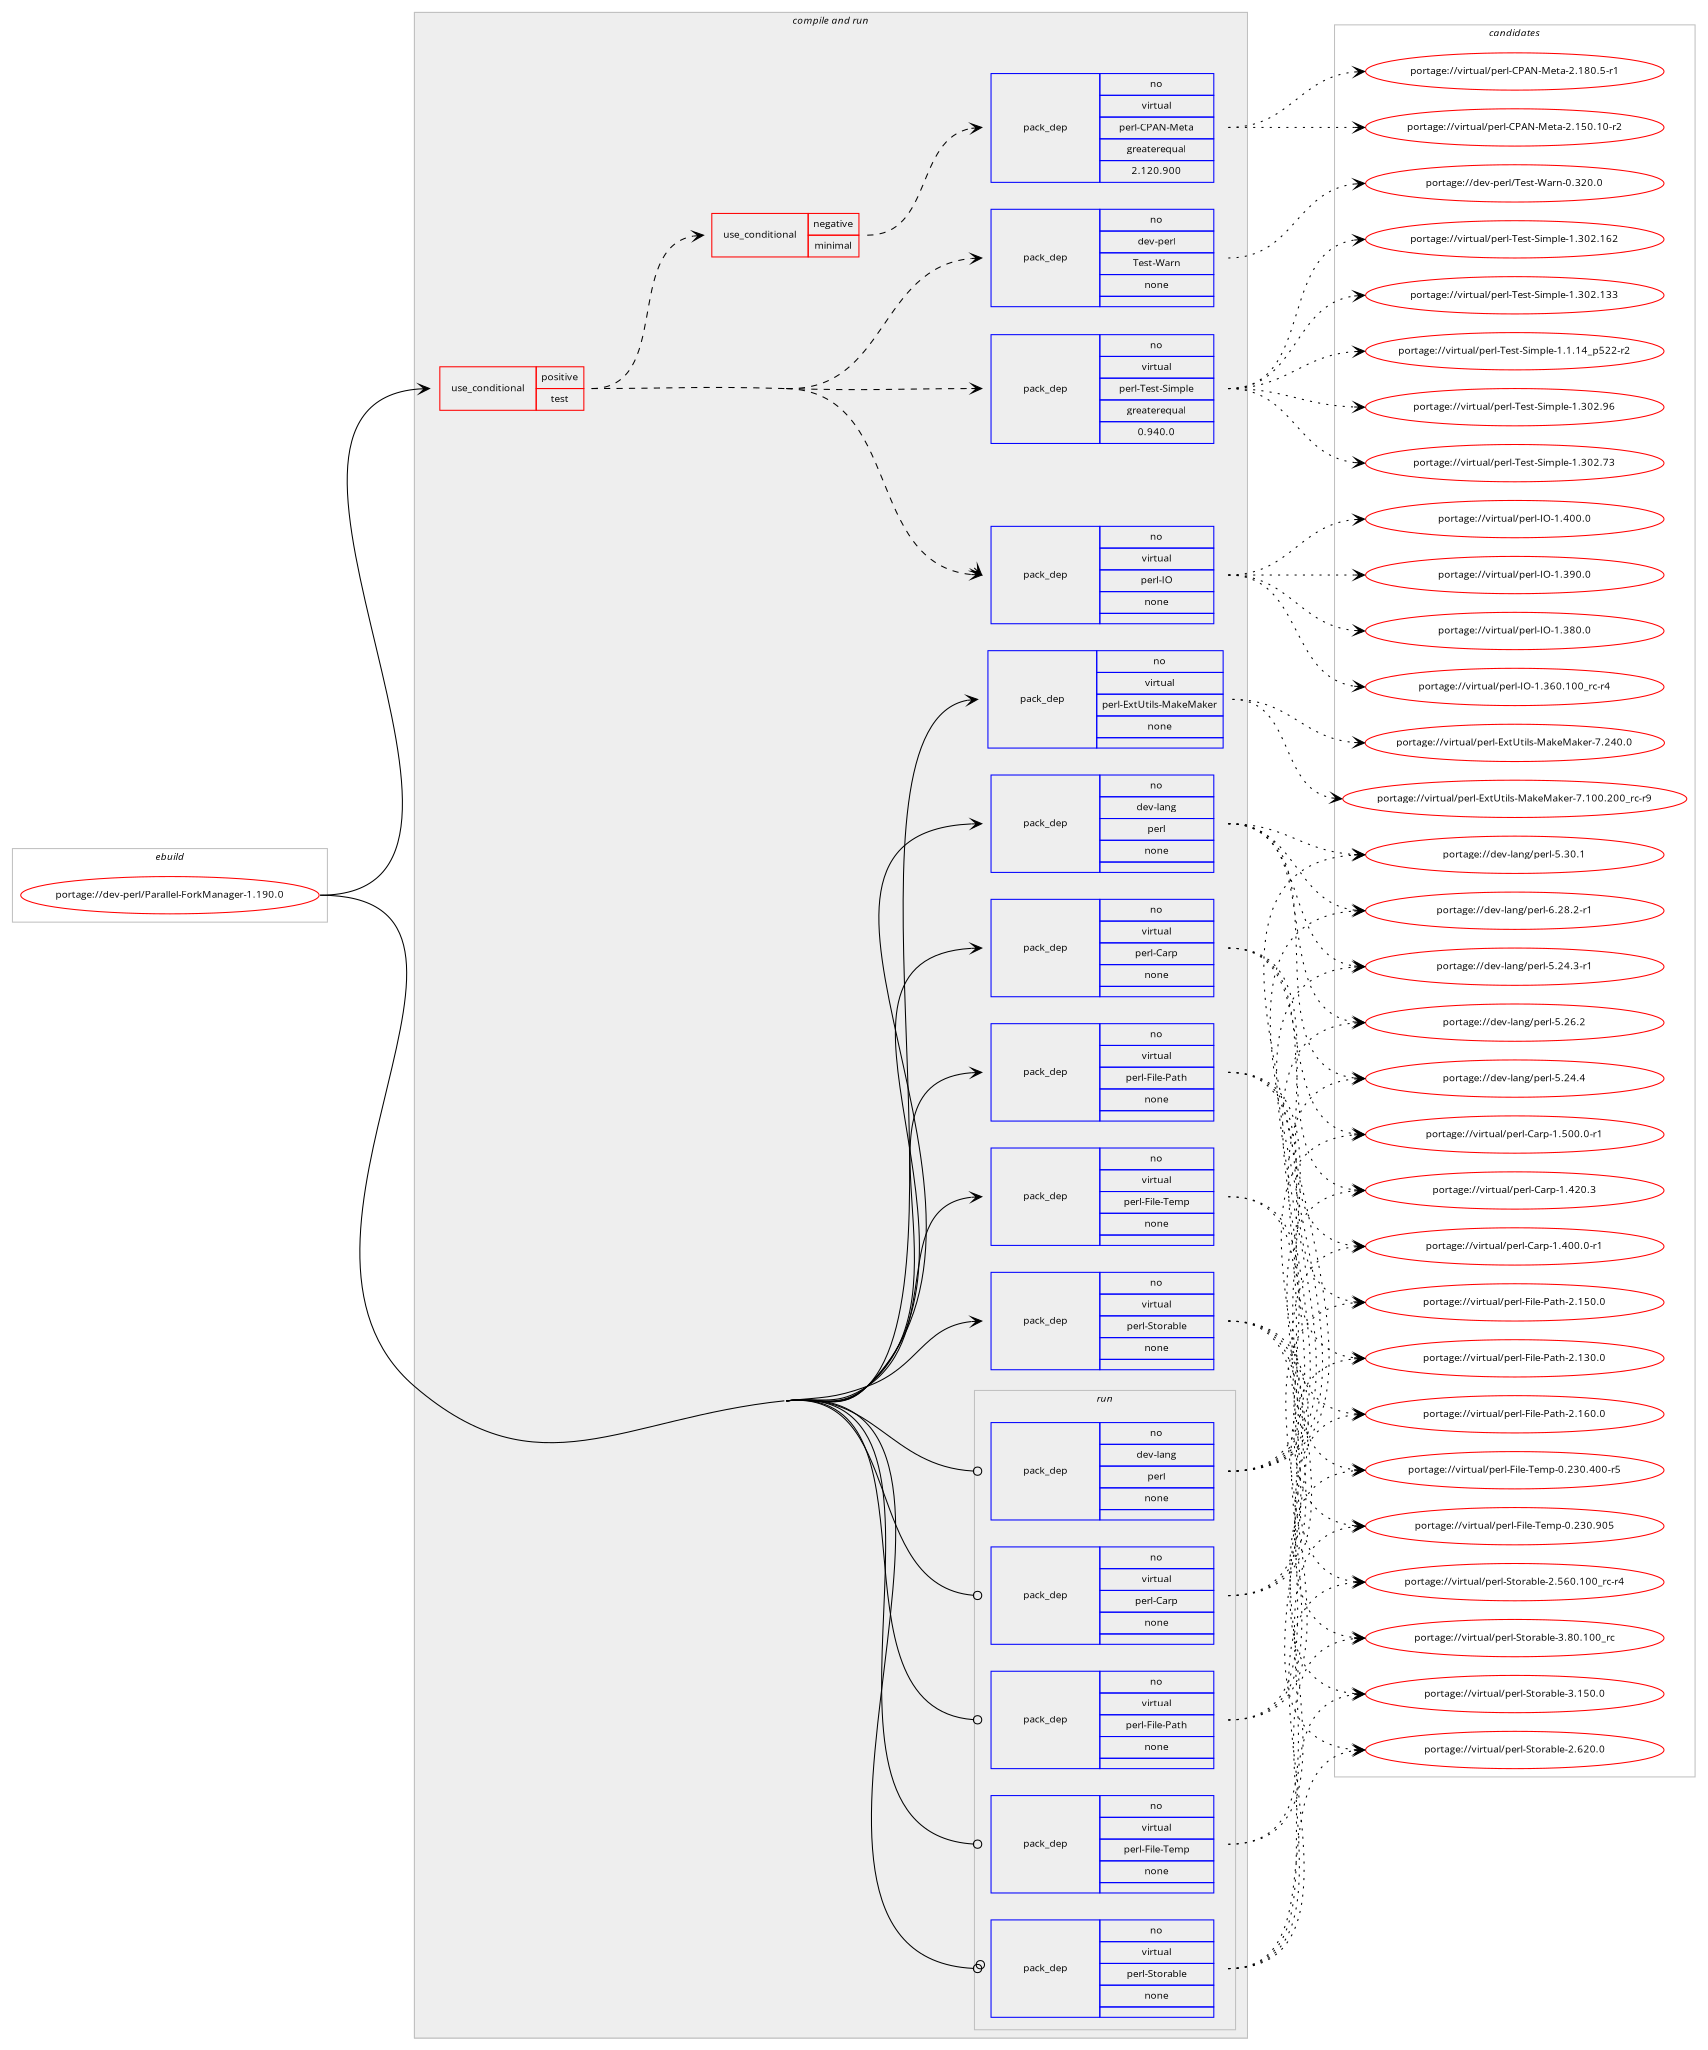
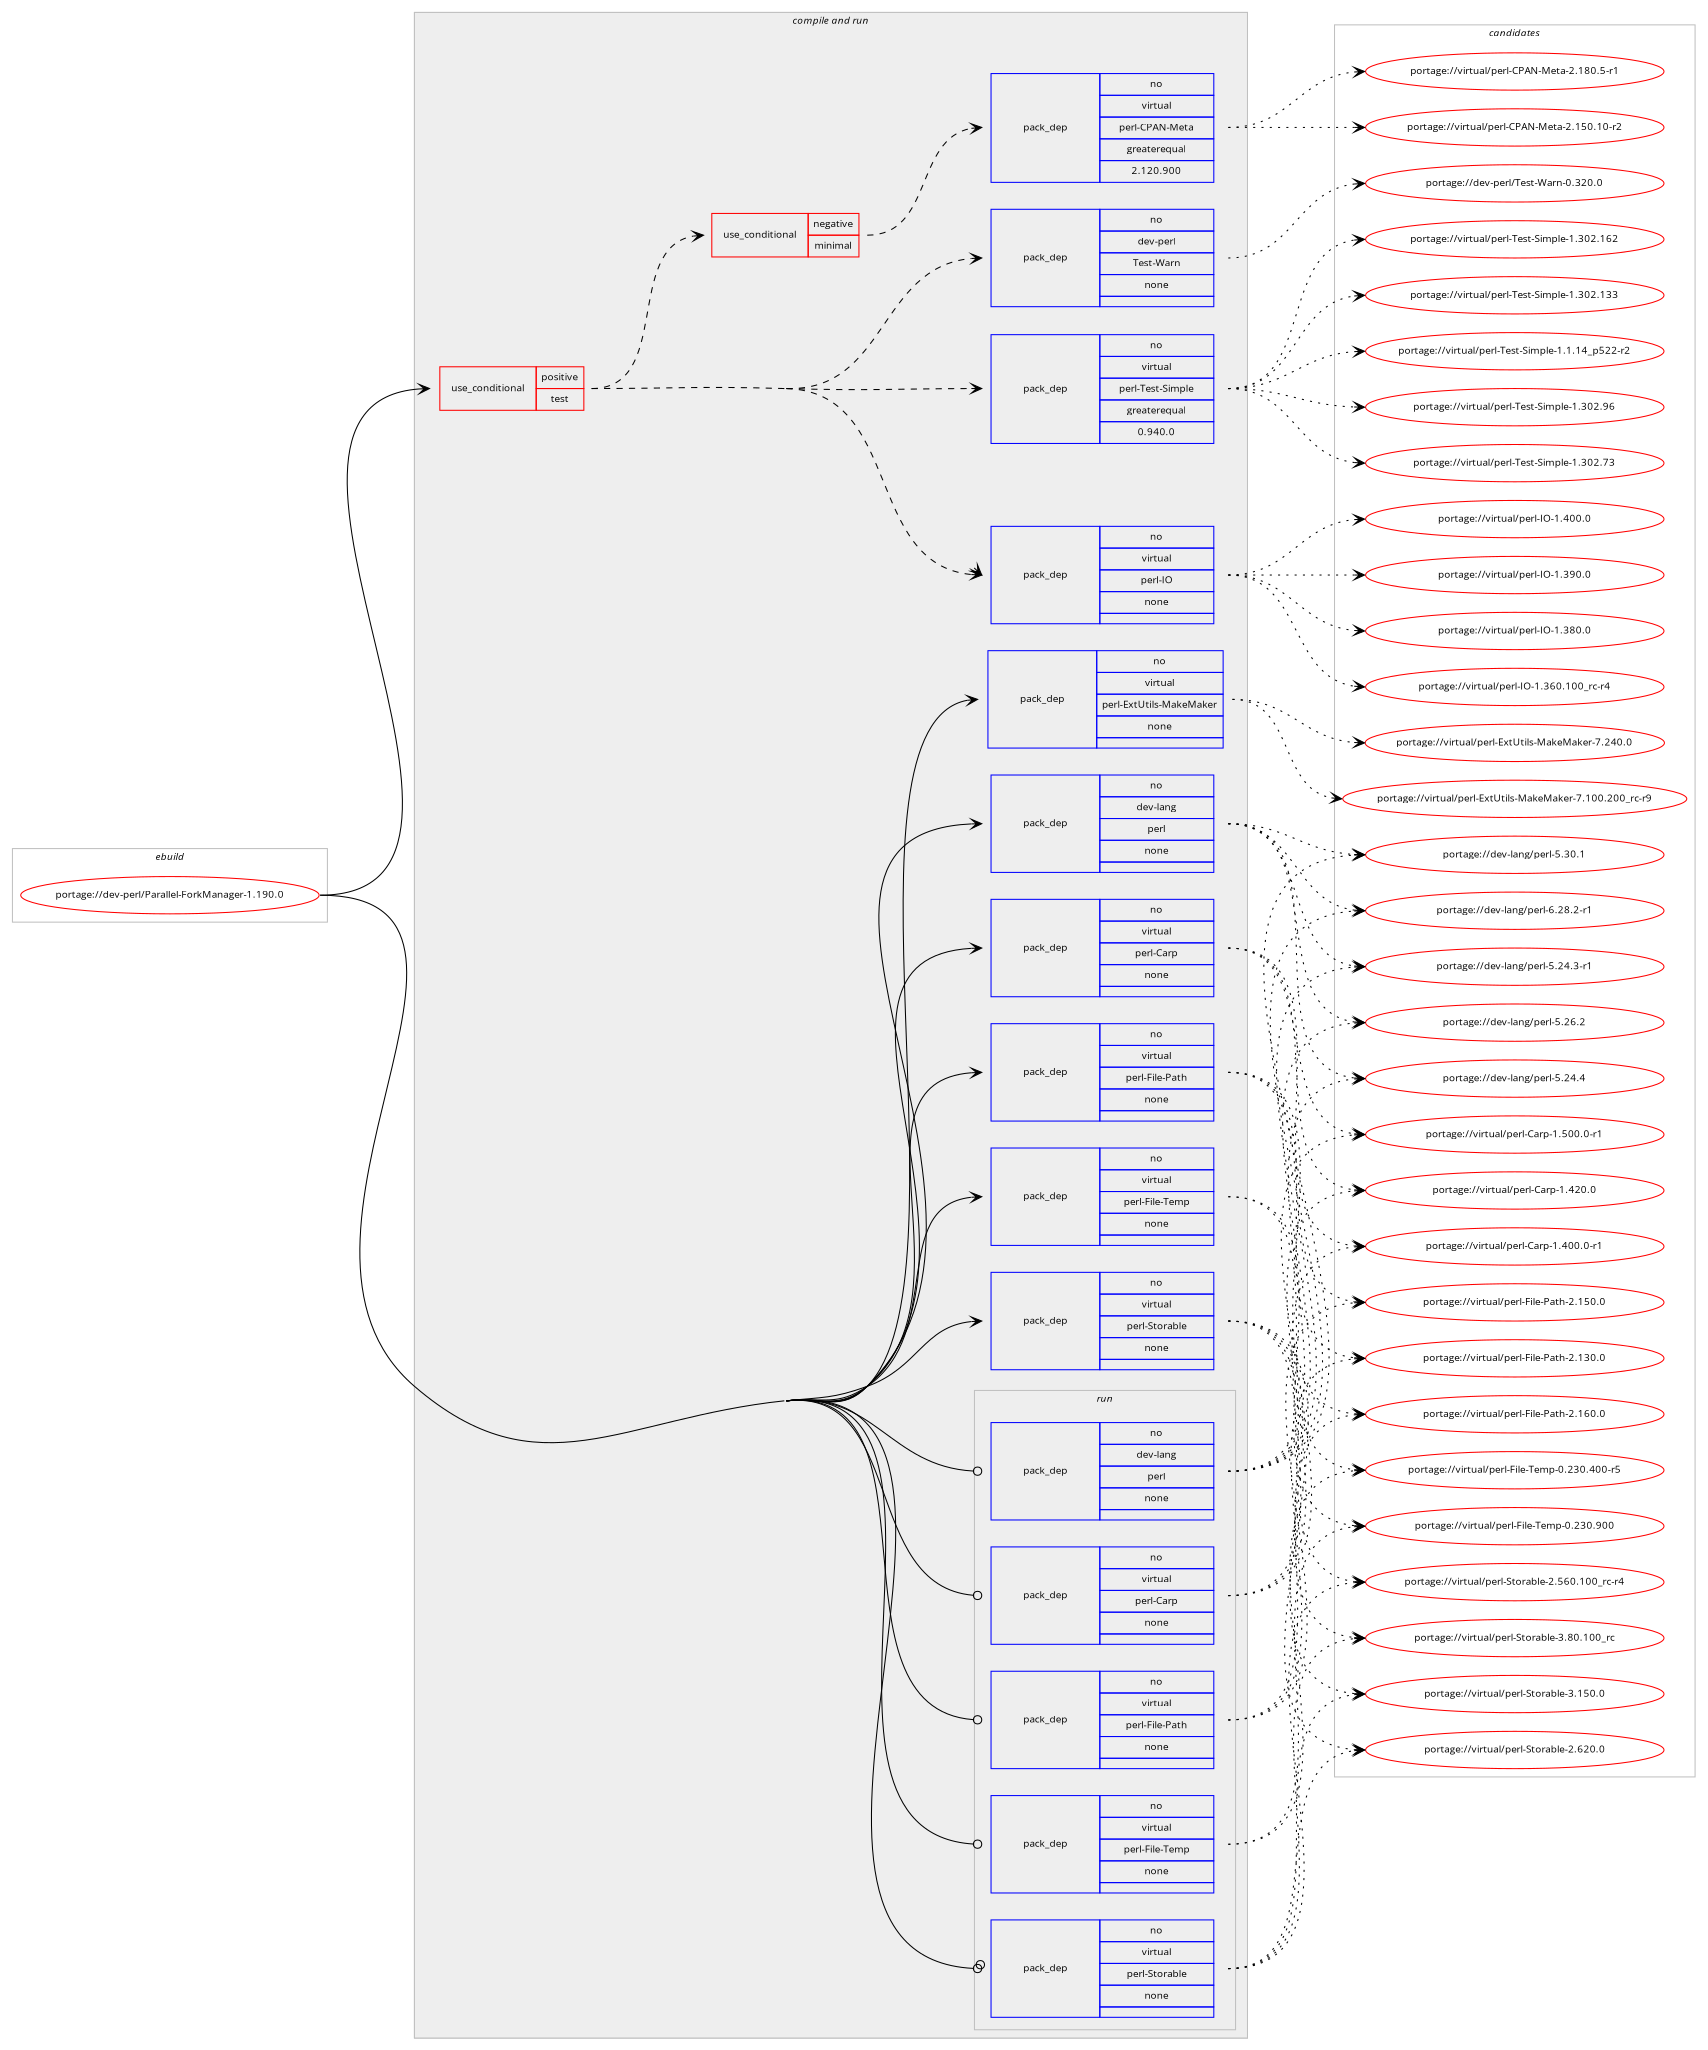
node "portage://virtual/perl-Carp-1.420.3": label "portage://virtual/perl-Carp-1.420.3" -> "portage://virtual/perl-Carp-1.420.0"
node "portage://virtual/perl-File-Temp-0.230.905": label "portage://virtual/perl-File-Temp-0.230.905" -> "portage://virtual/perl-File-Temp-0.230.900"
